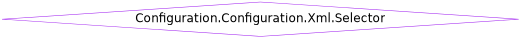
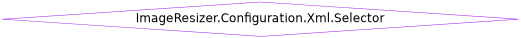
node "Configuration.Configuration.Xml.Selector": label "Configuration.Configuration.Xml.Selector" -> "ImageResizer.Configuration.Xml.Selector"
